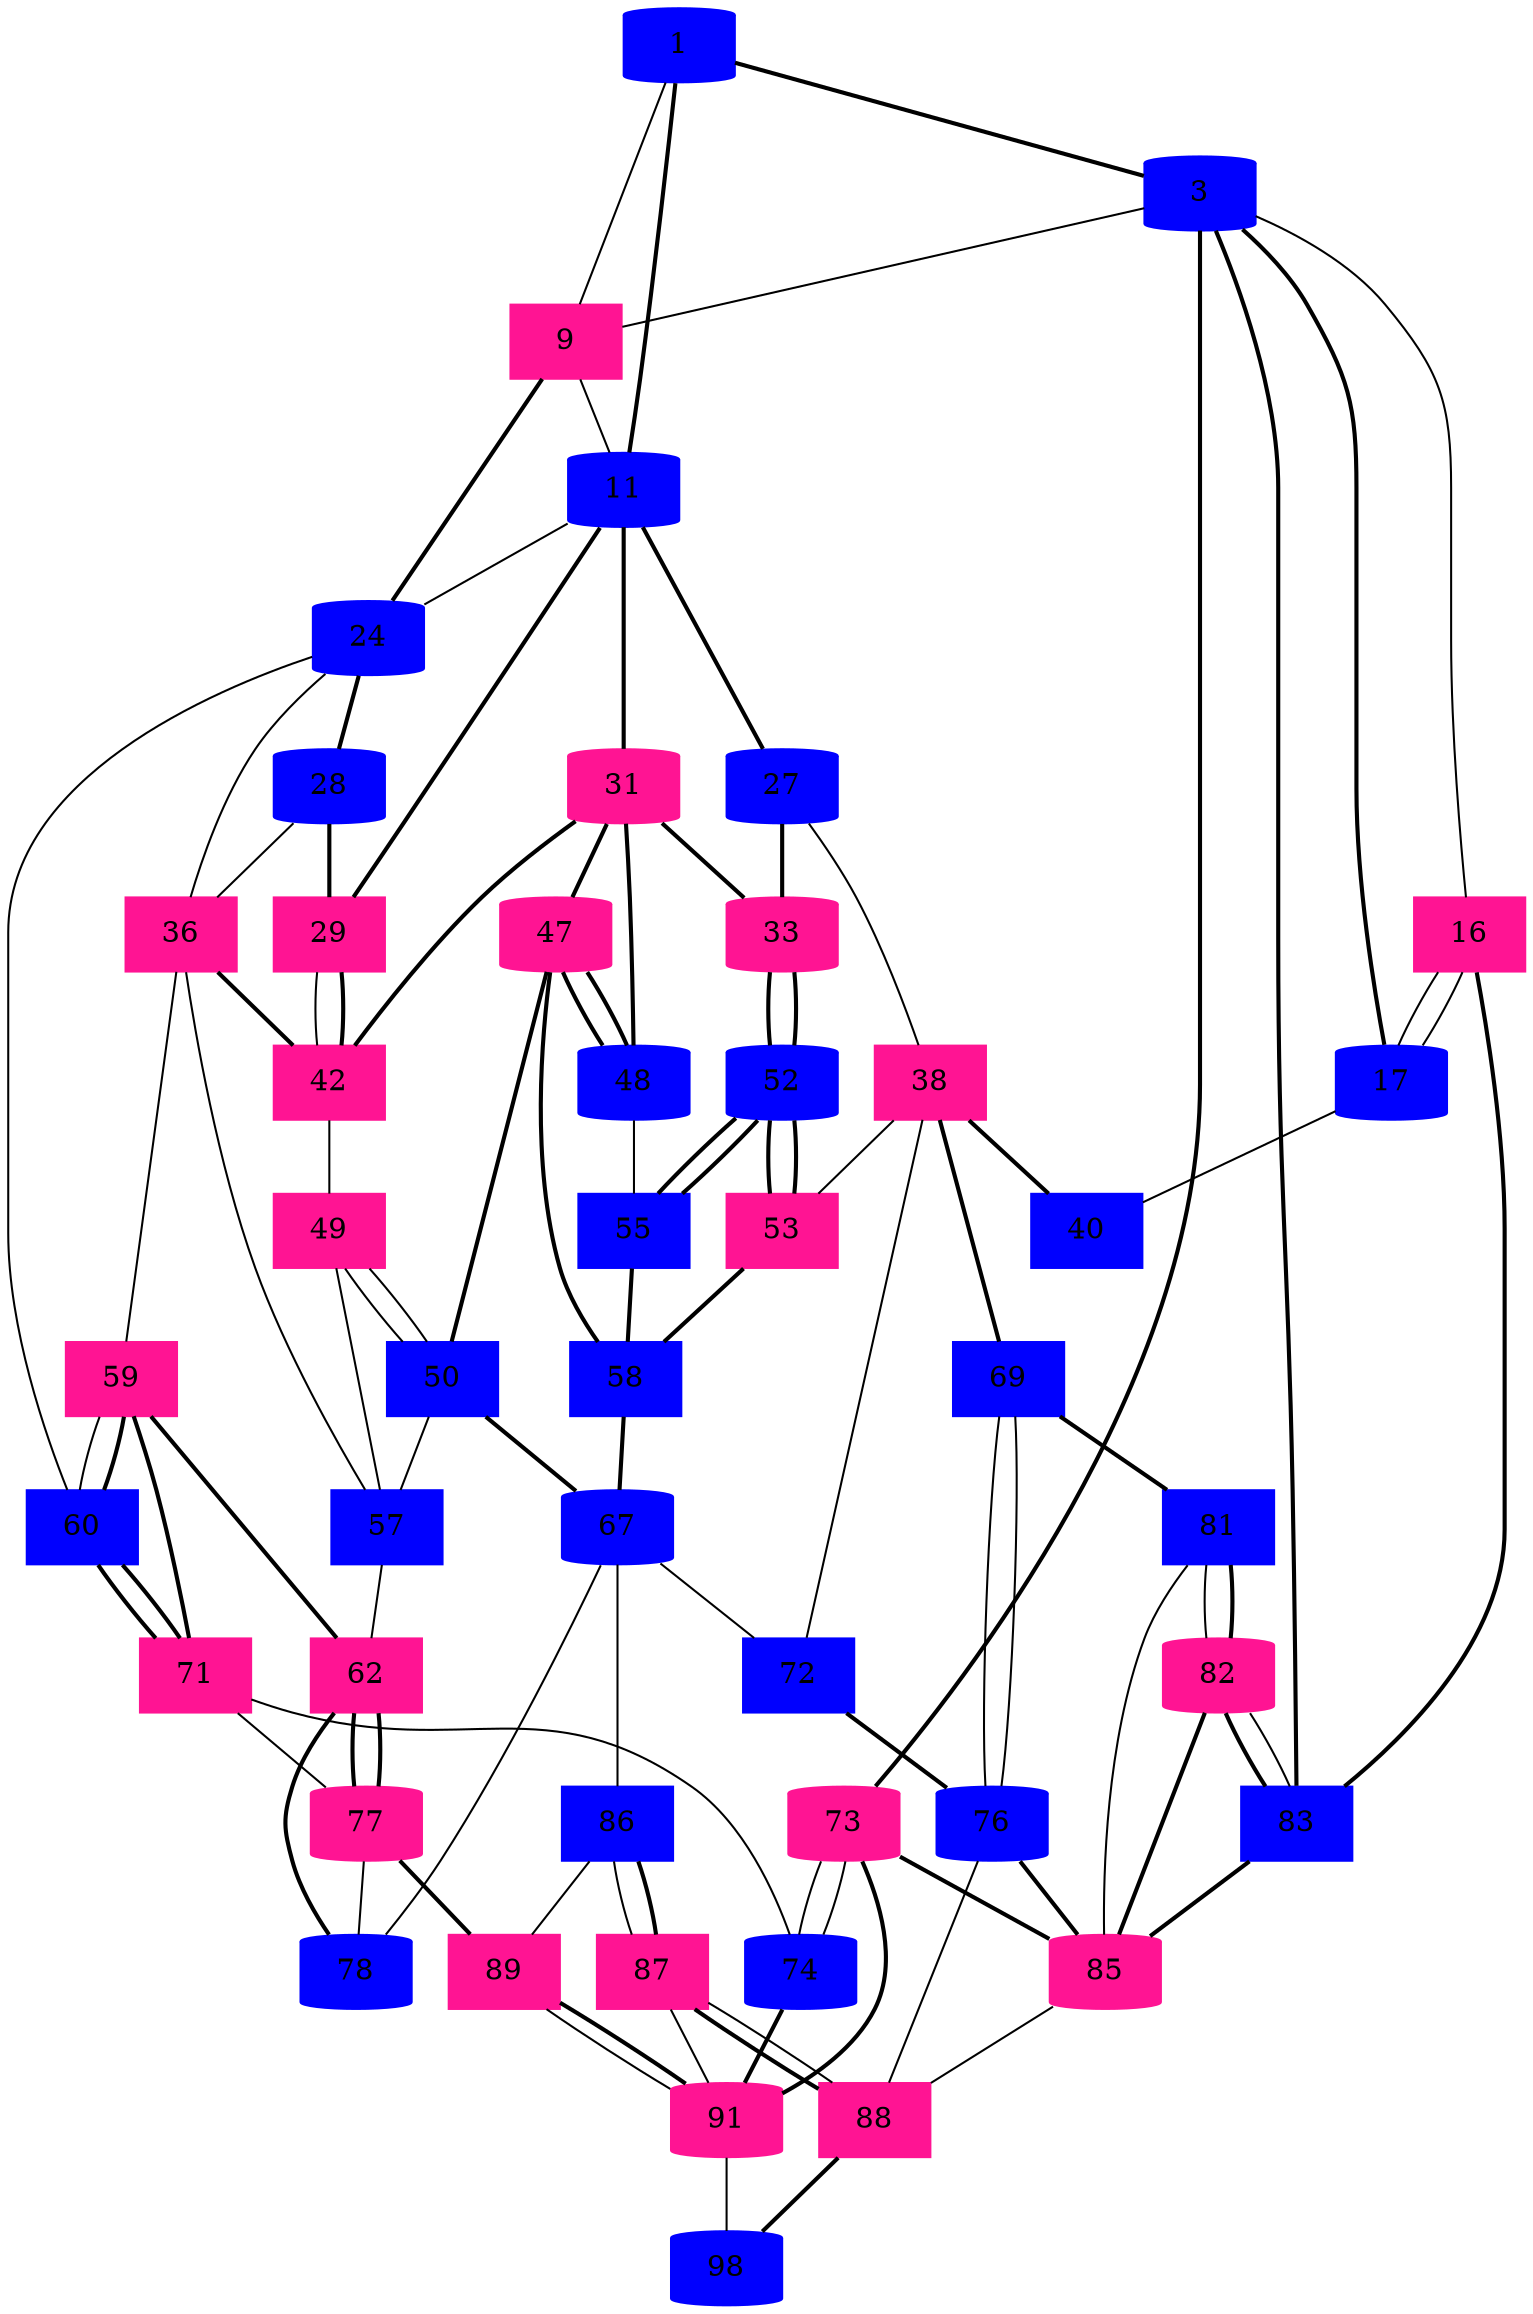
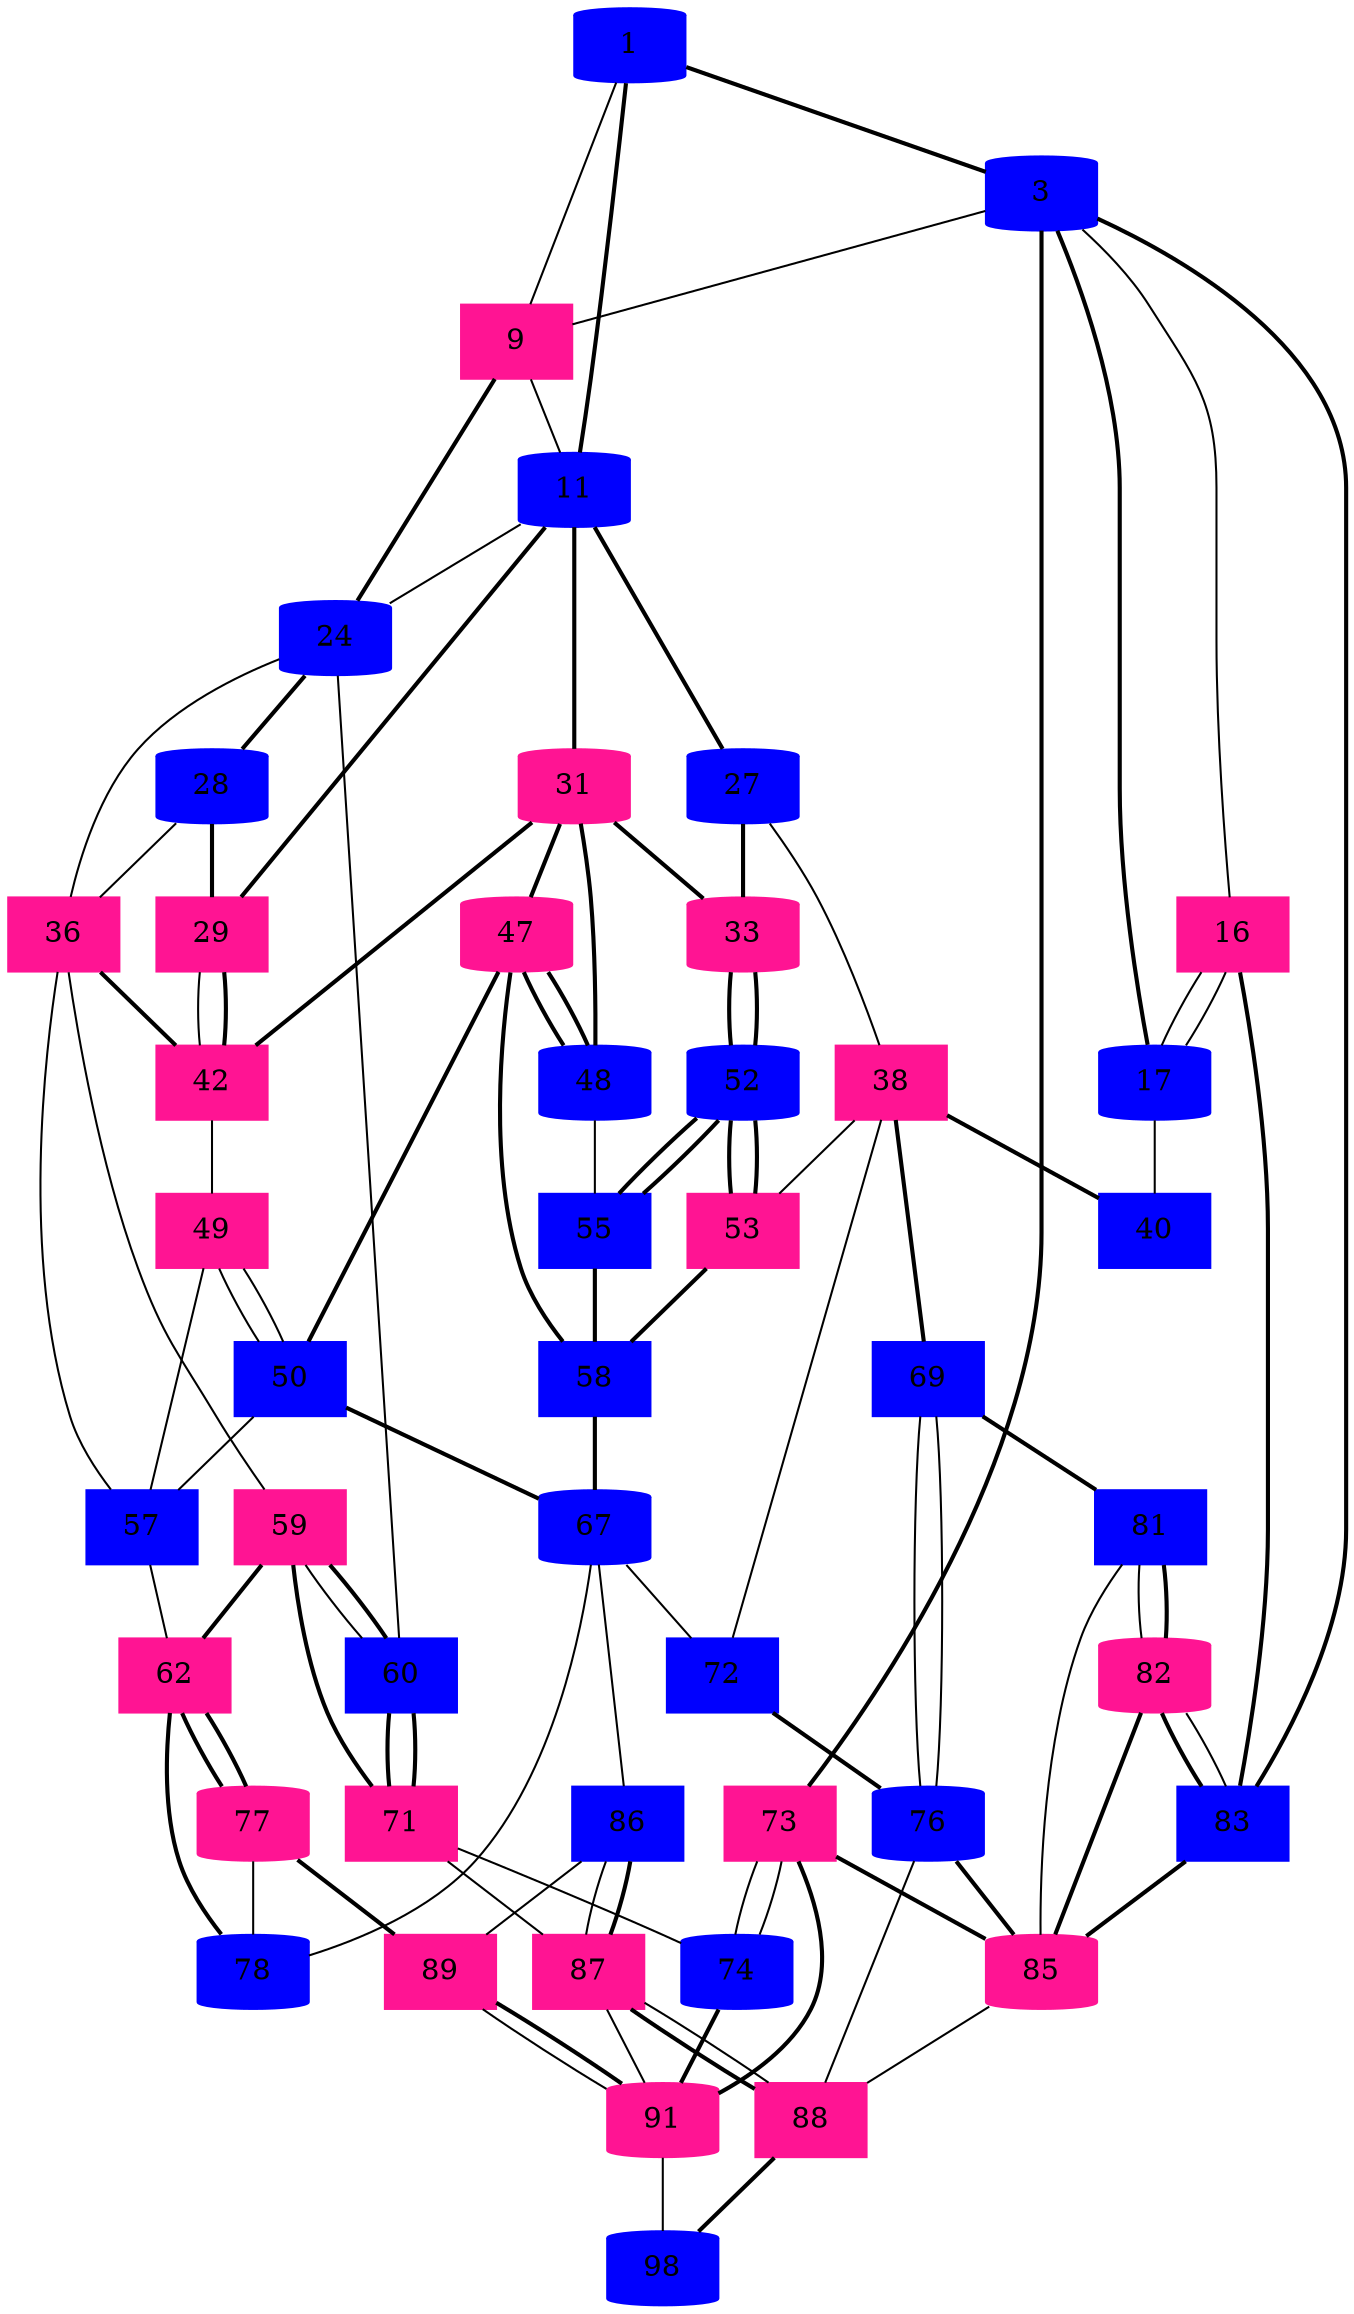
edge "71" -- "77": now "71" -- "87"
node "73": shape cylinder -> box
